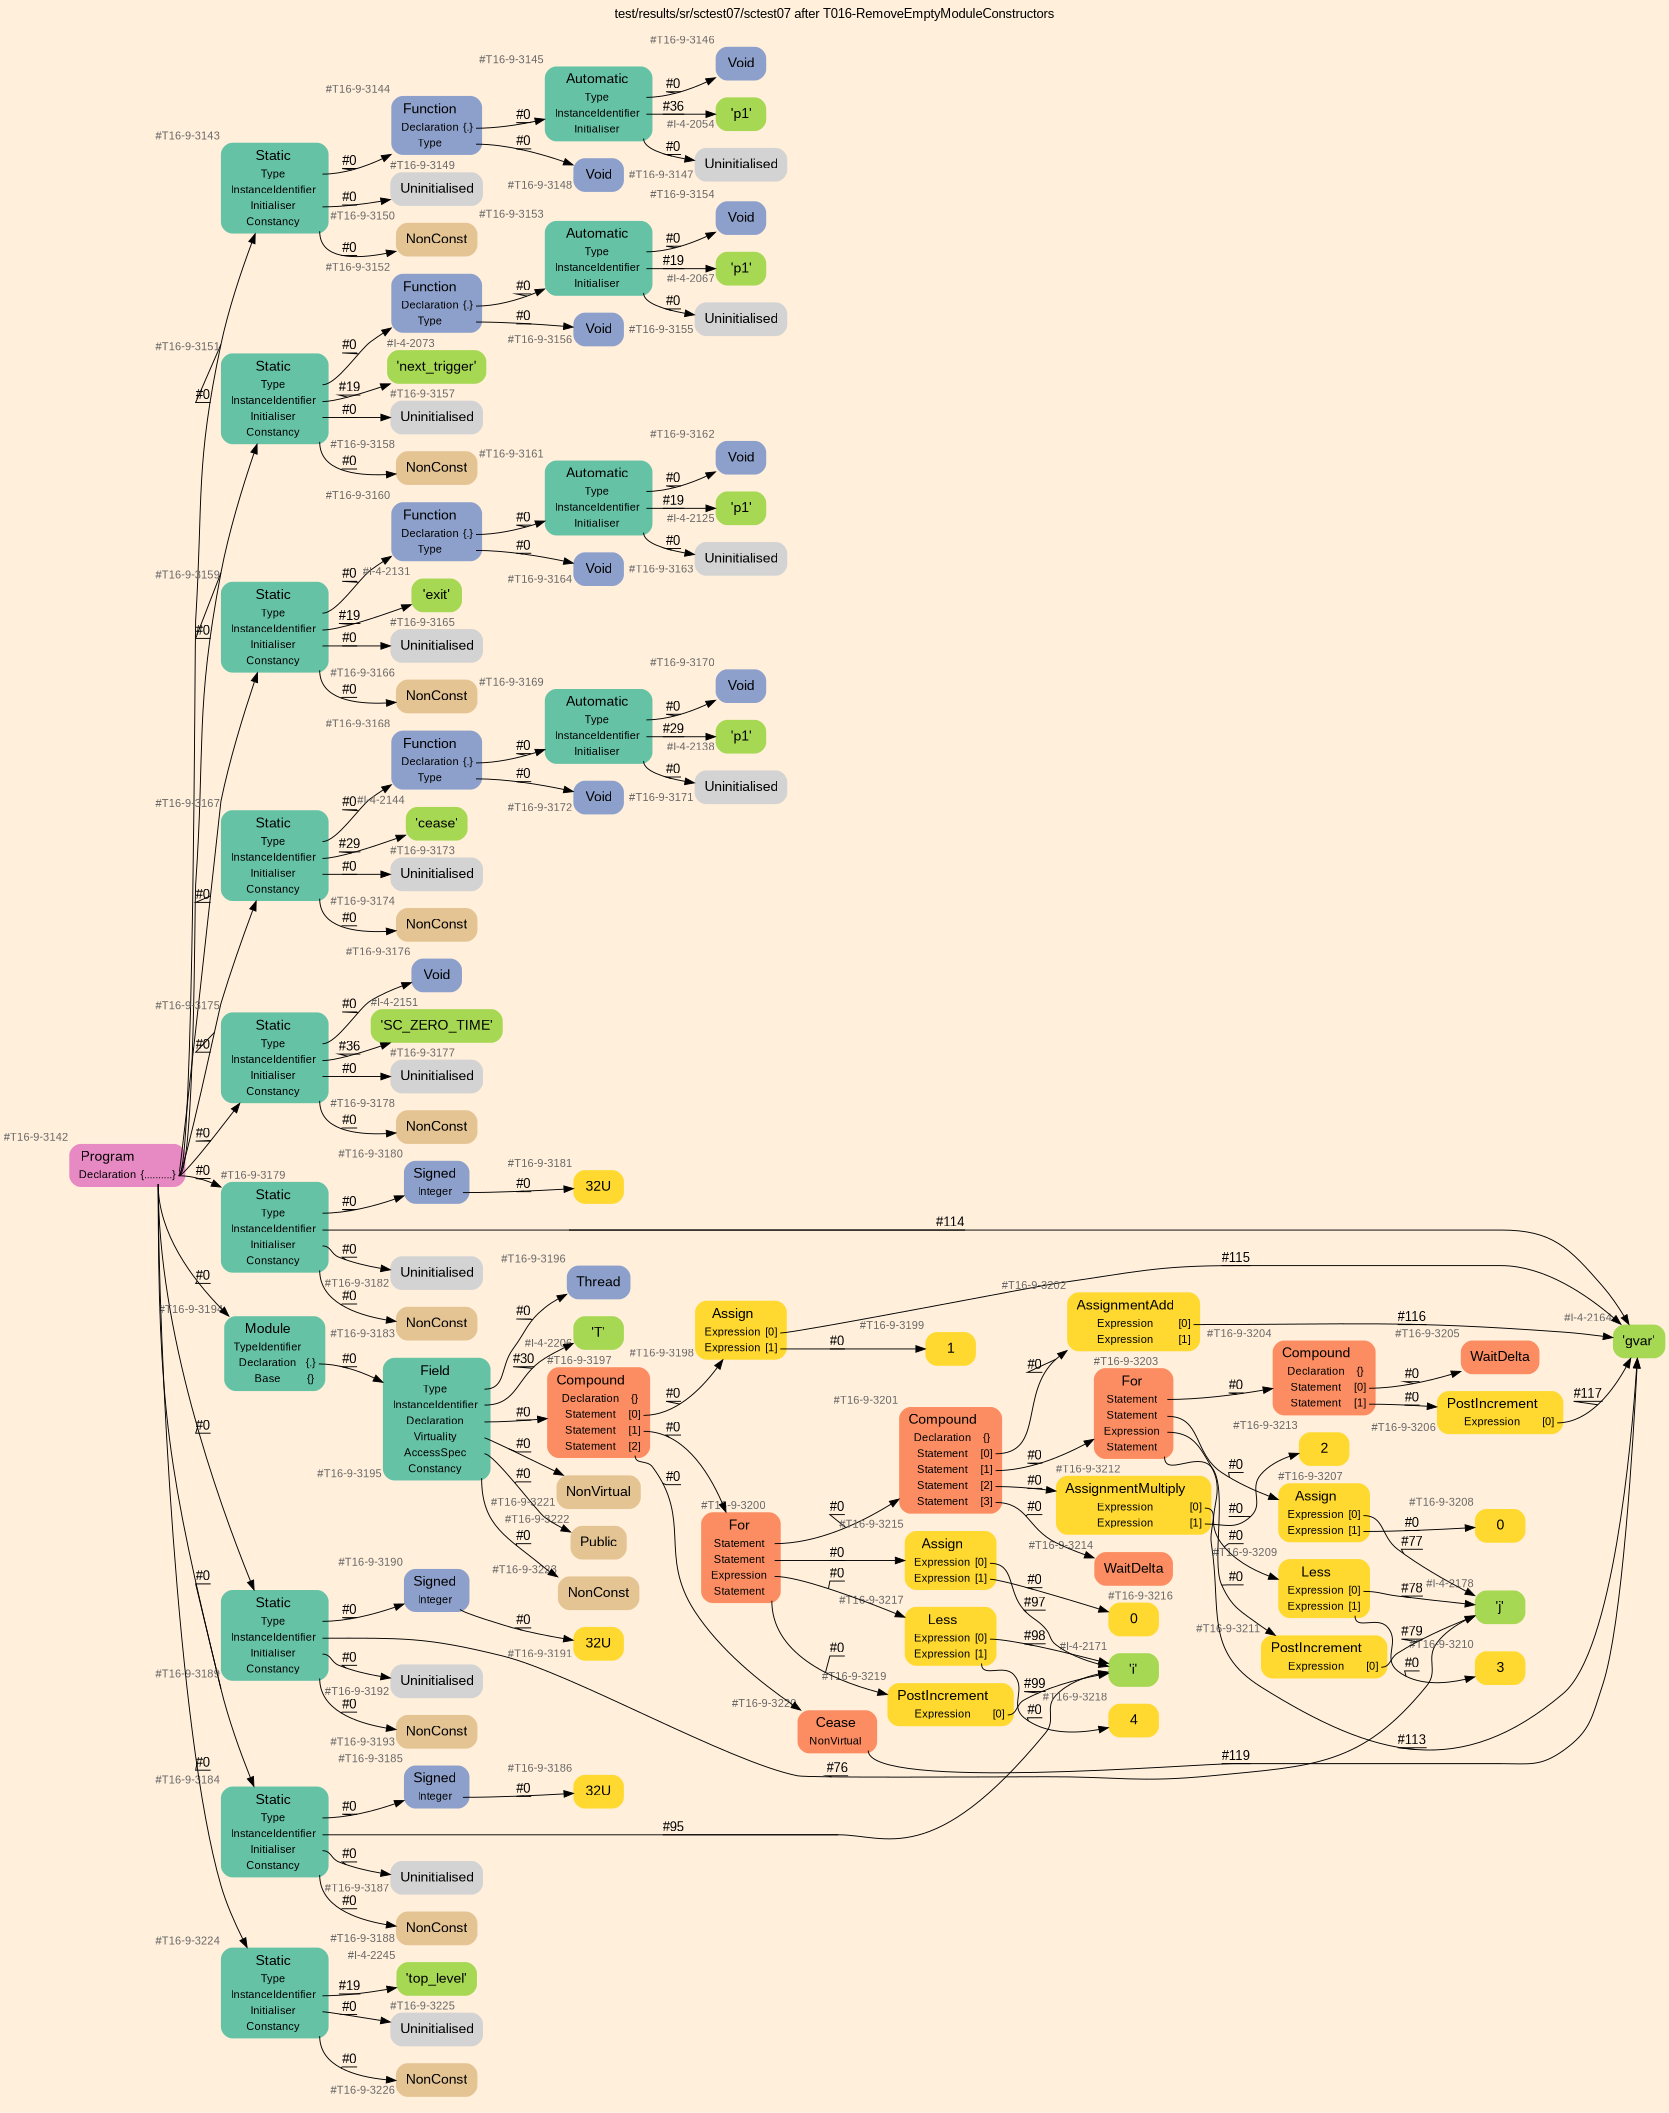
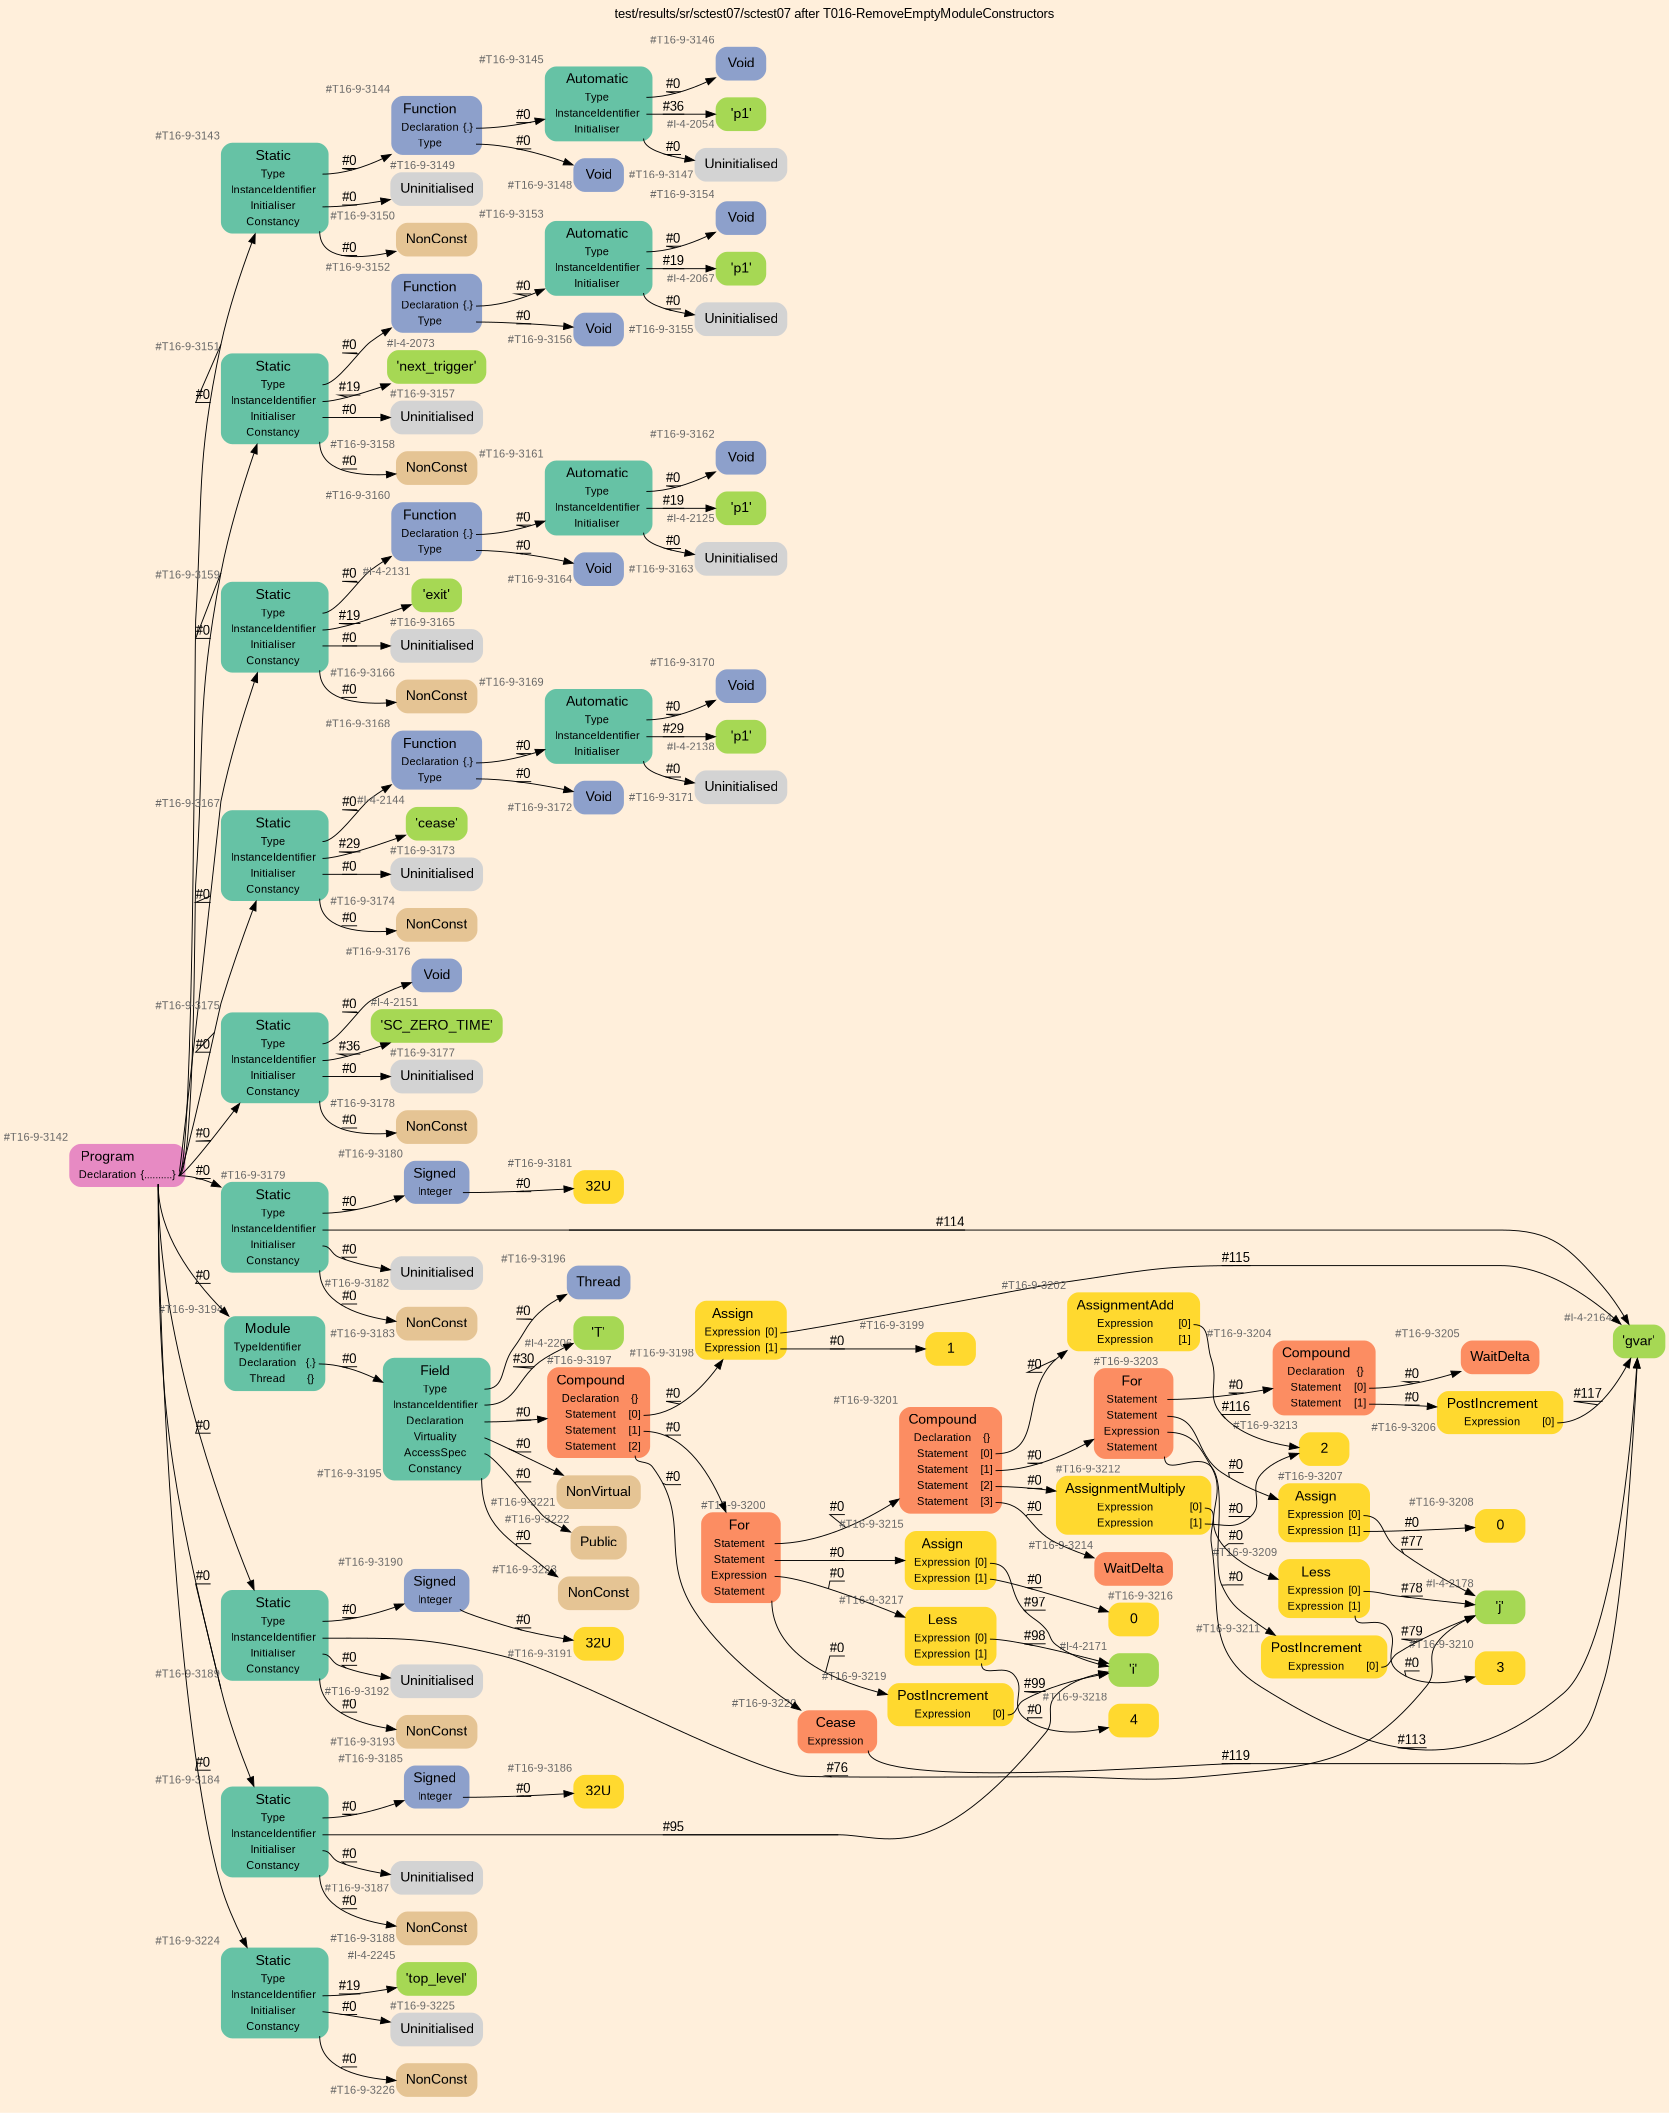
edge "AssignmentAdd" -> "'gvar'": now "AssignmentAdd" -> "2"
node "Module": text "Base" -> "Thread"
node "Cease": text "NonVirtual" -> "Expression"
